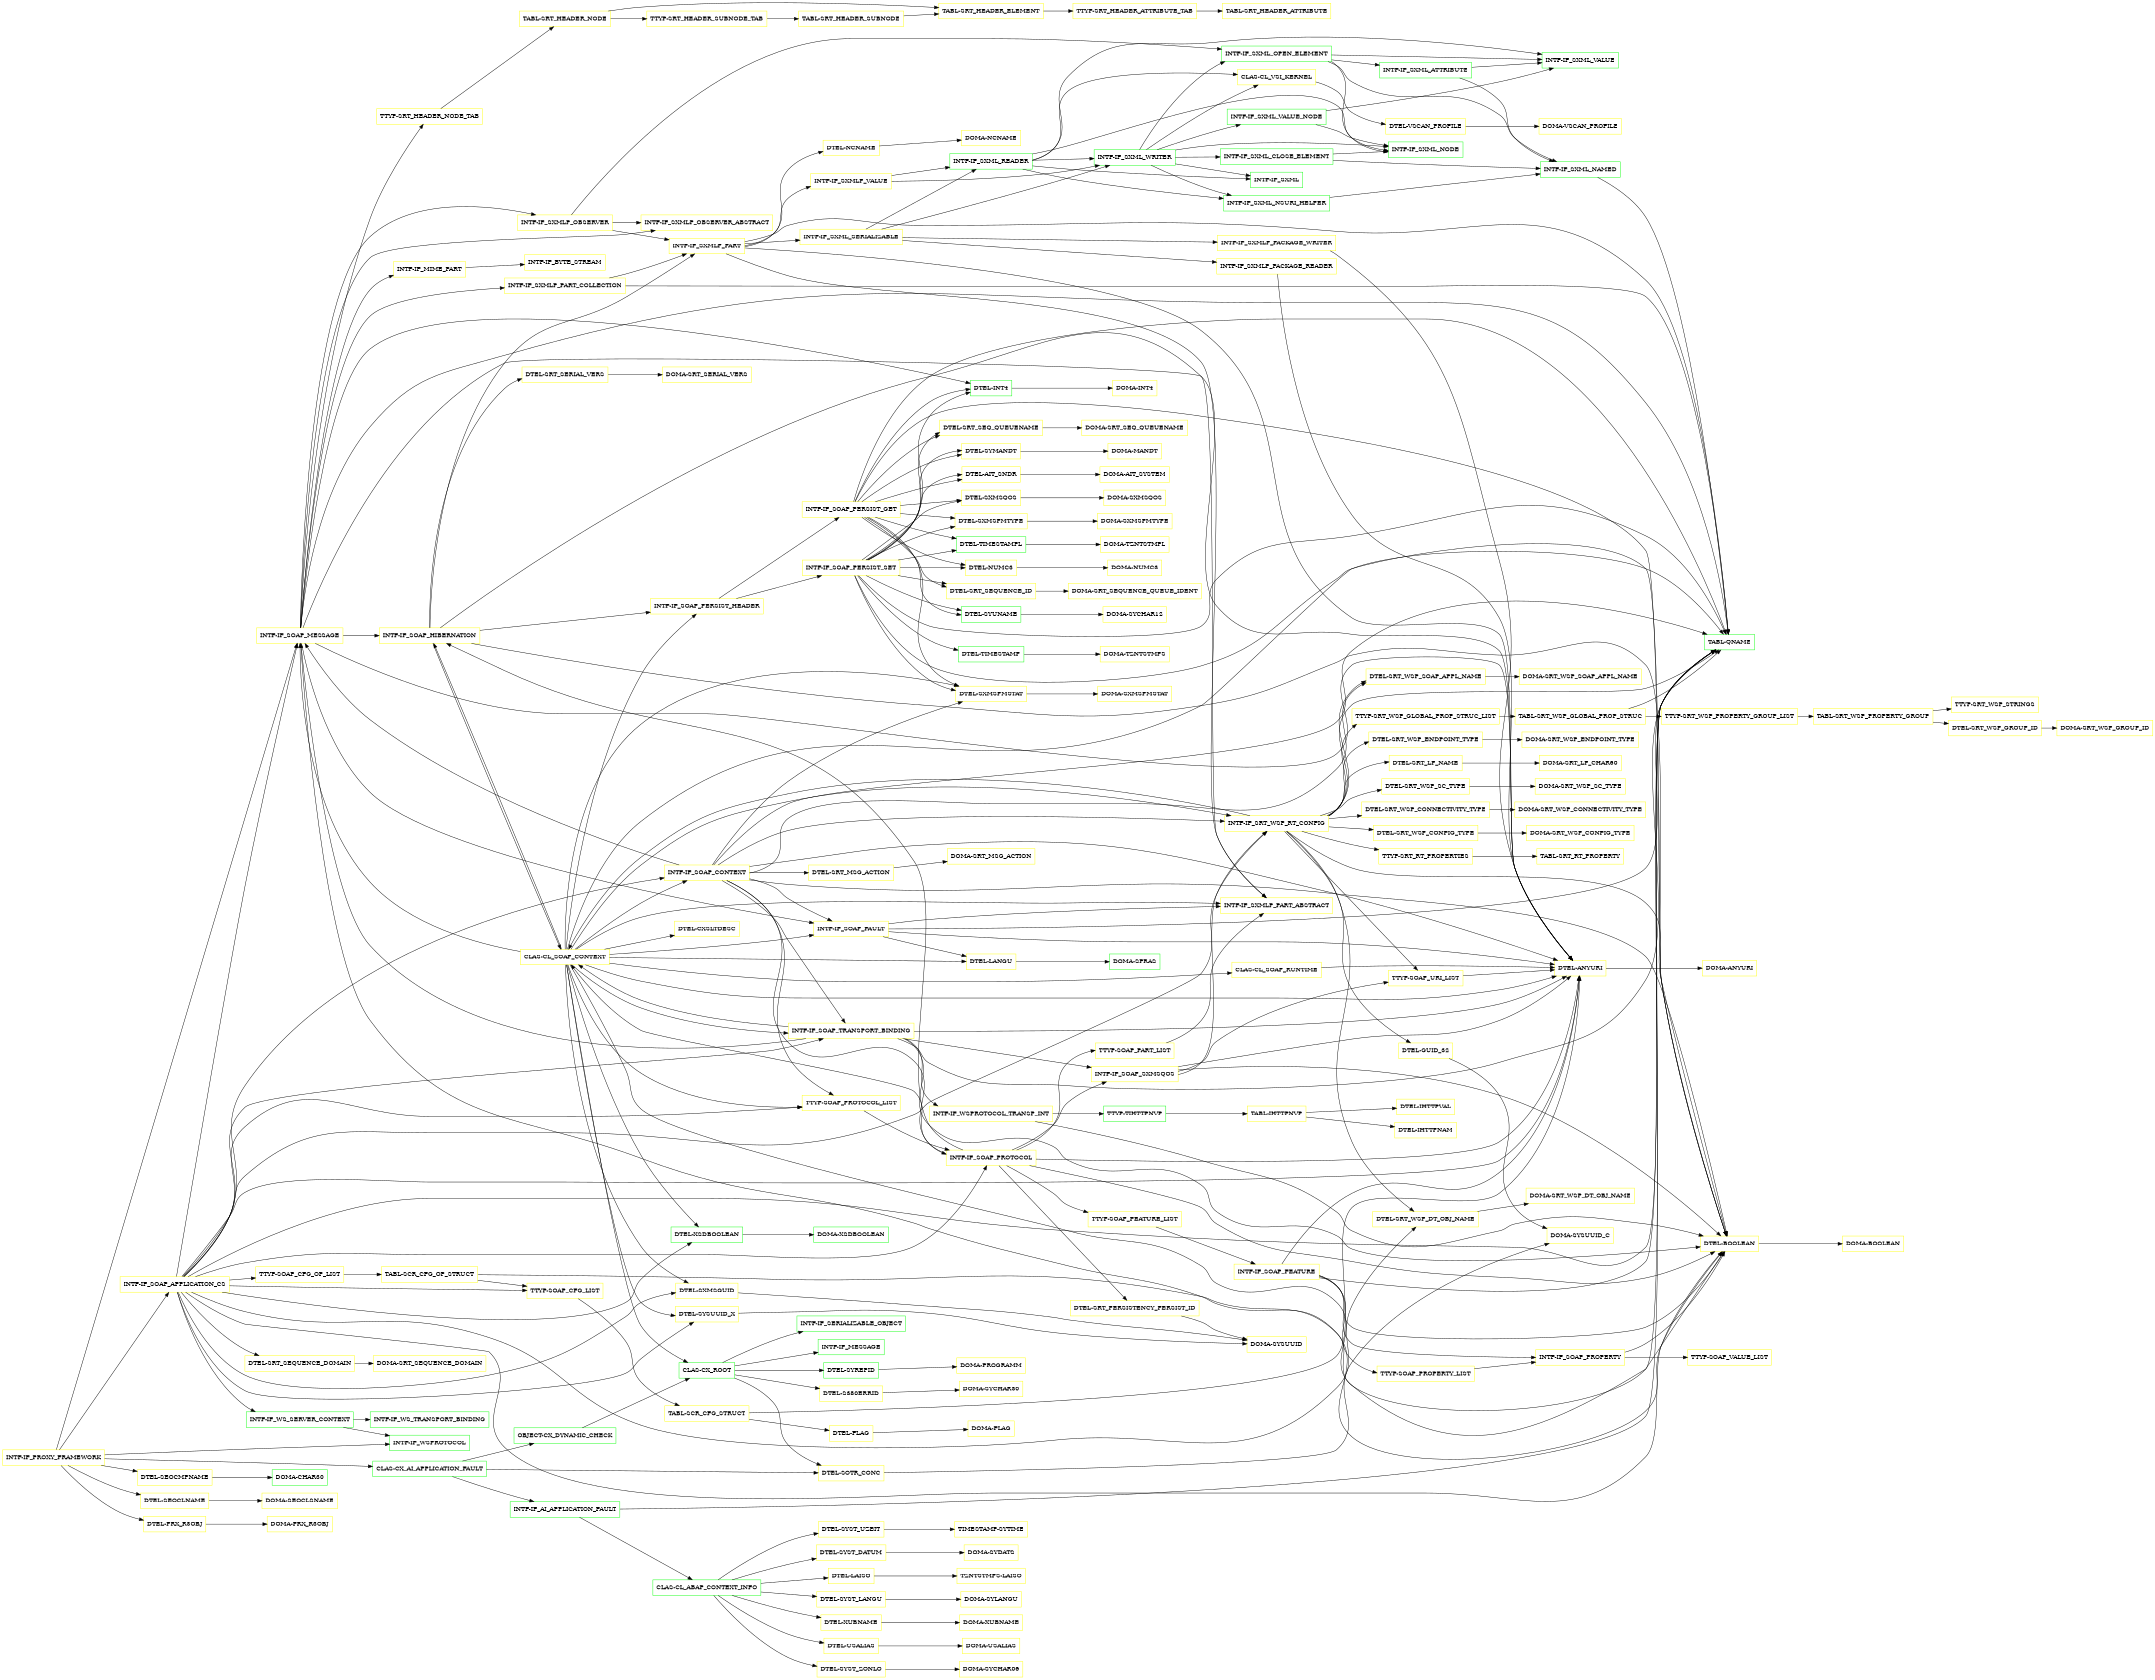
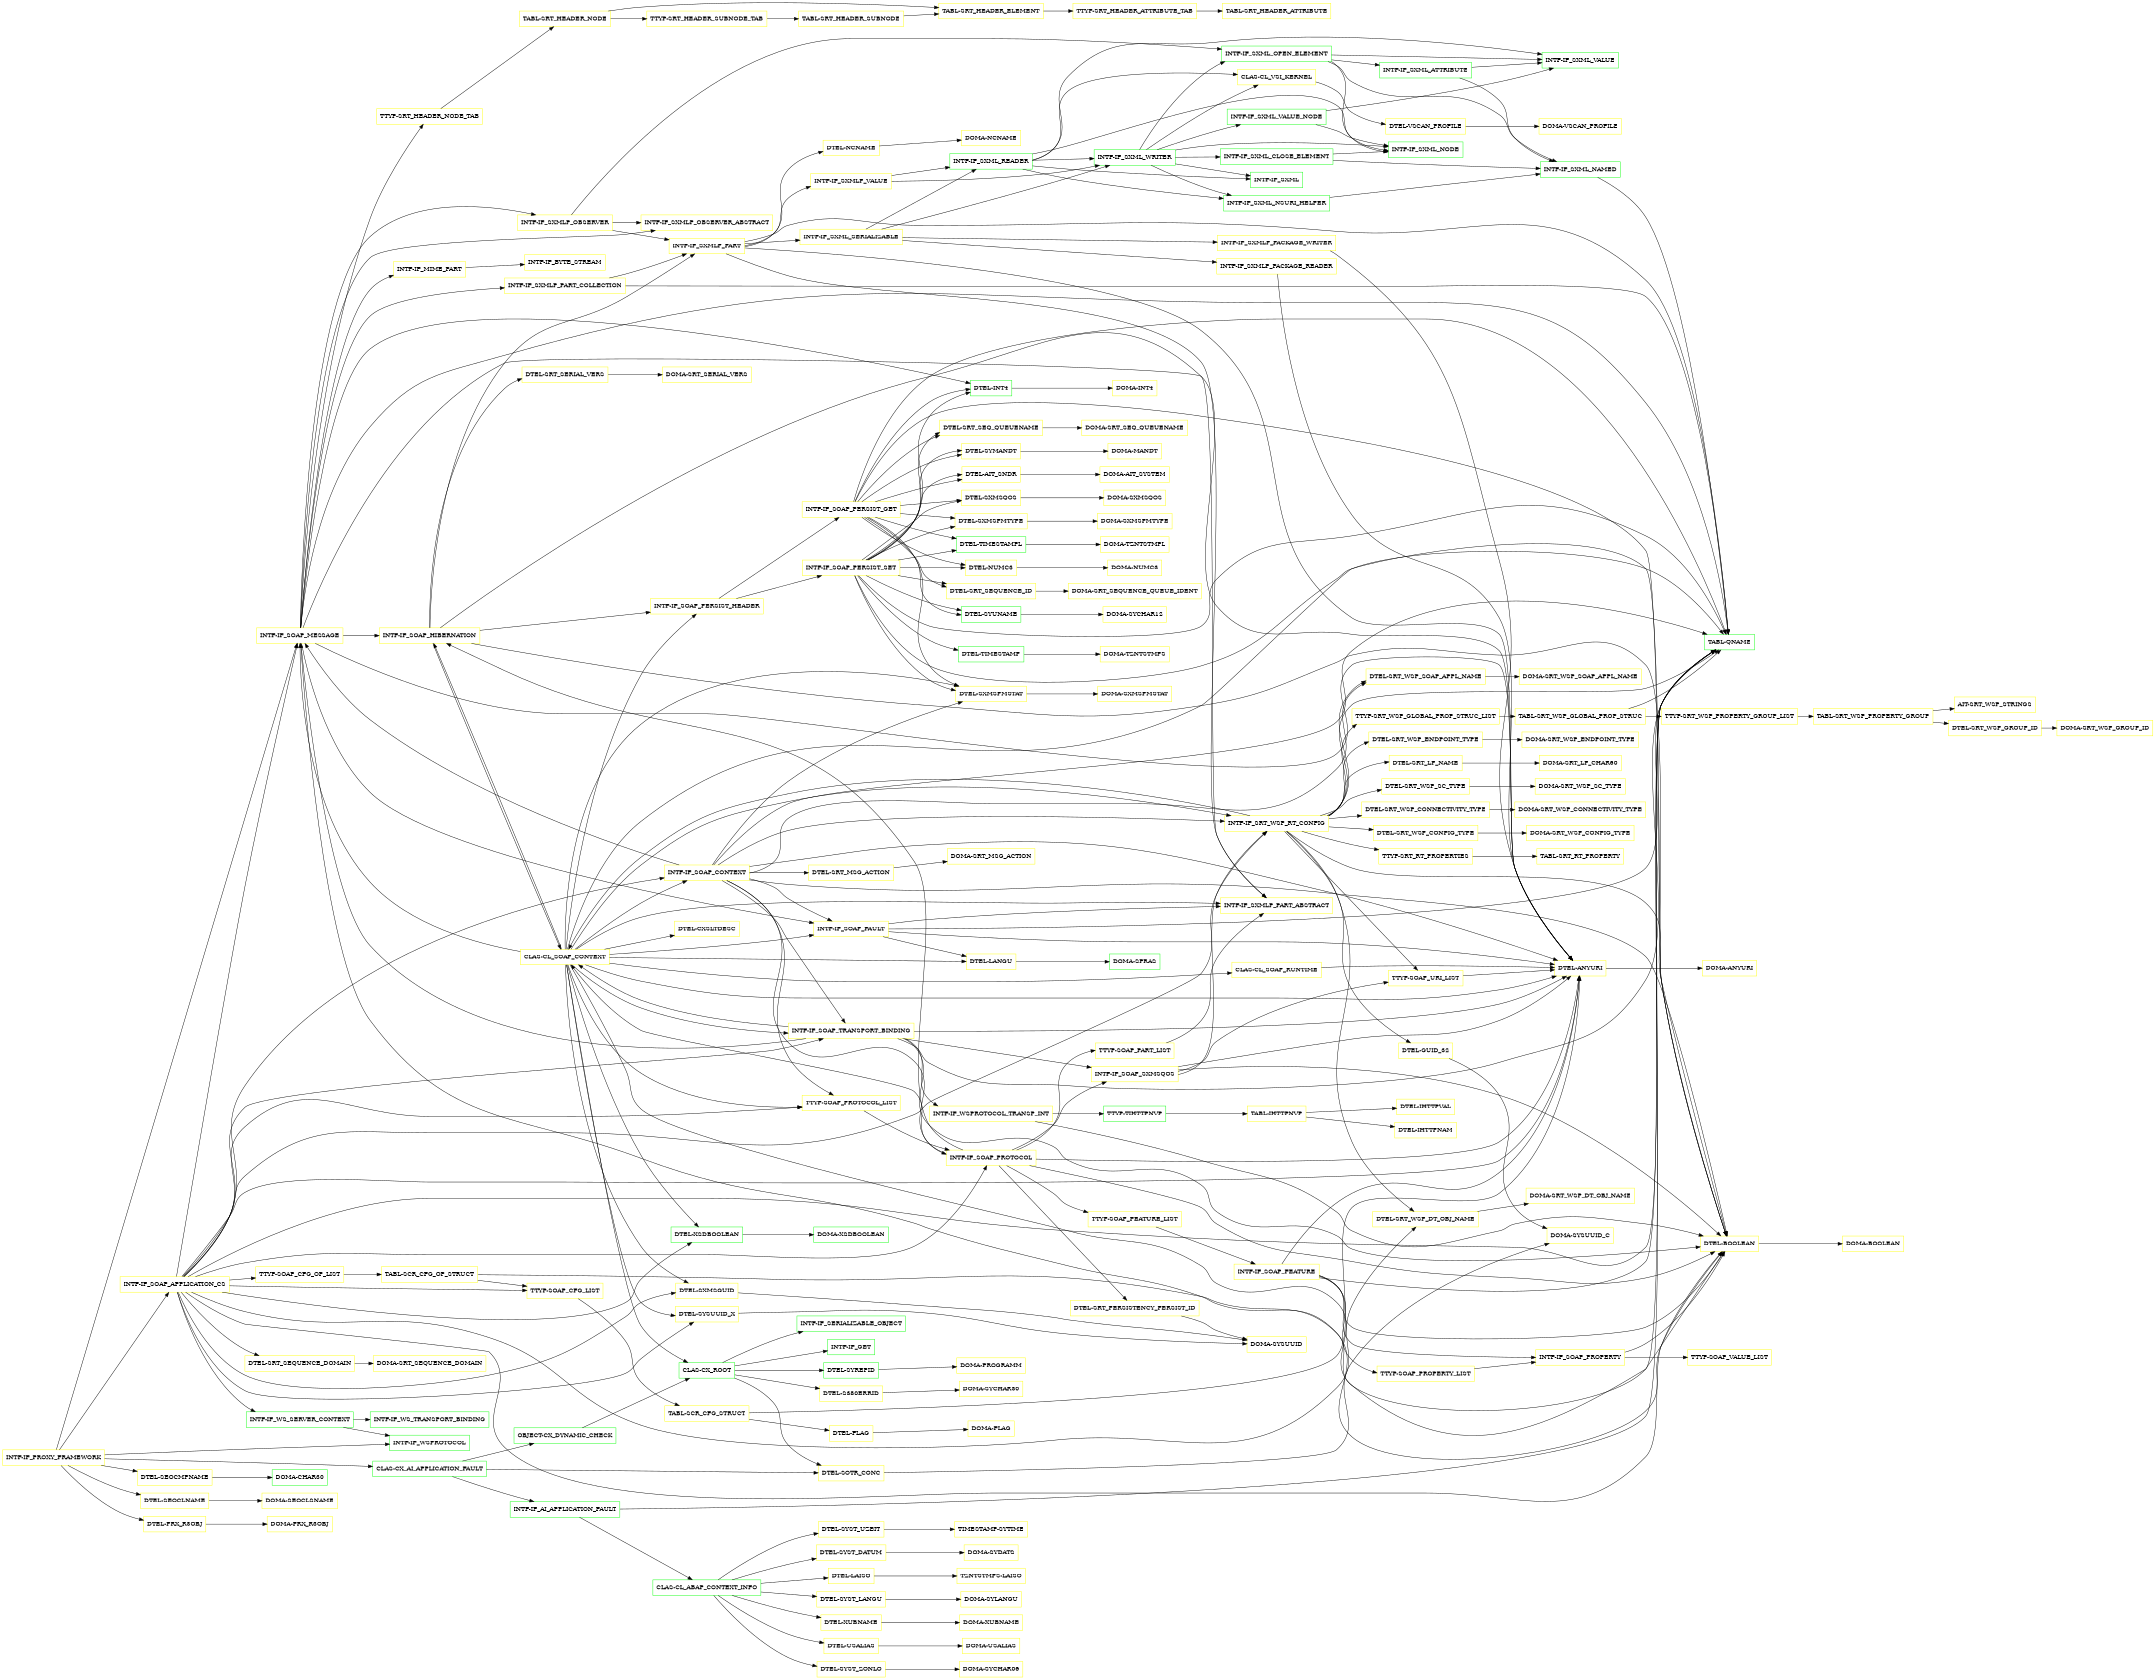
node "TTYP-SRT_WSP_STRINGS": label "TTYP-SRT_WSP_STRINGS" -> "AIT-SRT_WSP_STRINGS"
node "INTF-IF_MESSAGE": label "INTF-IF_MESSAGE" -> "INTF-IF_GET"
